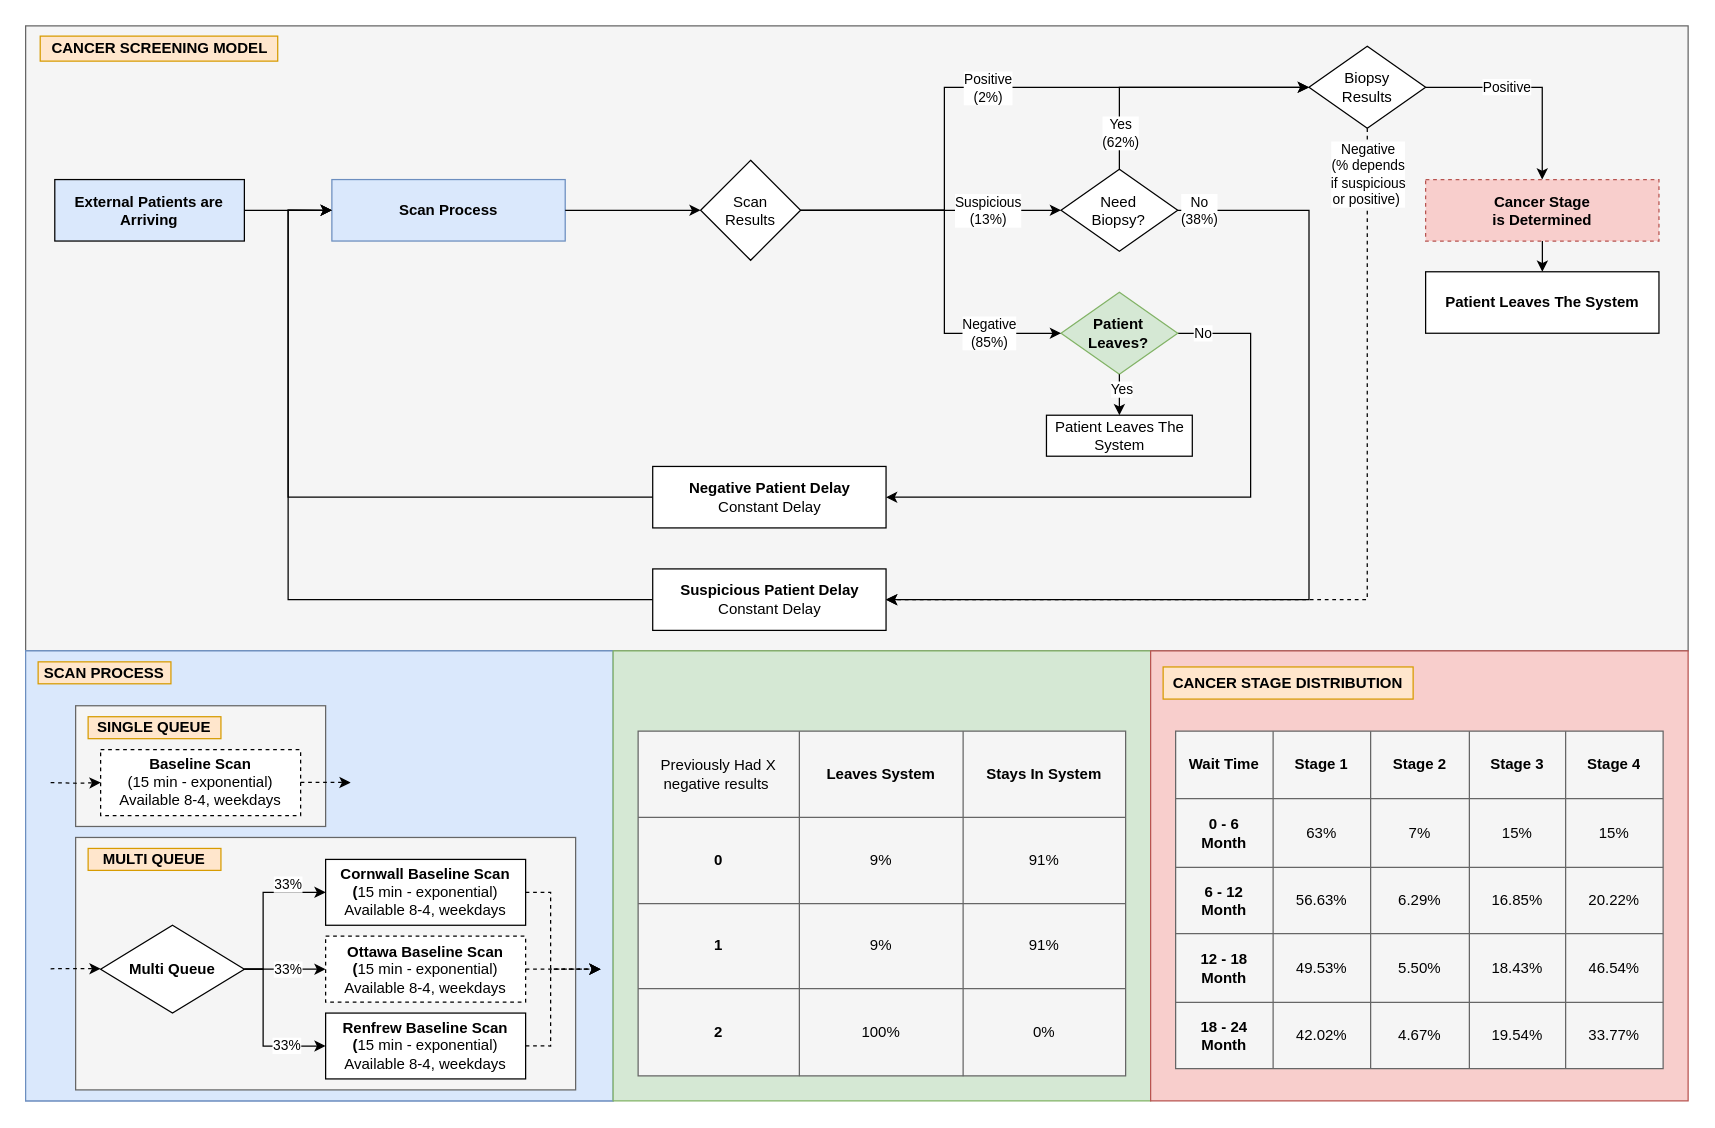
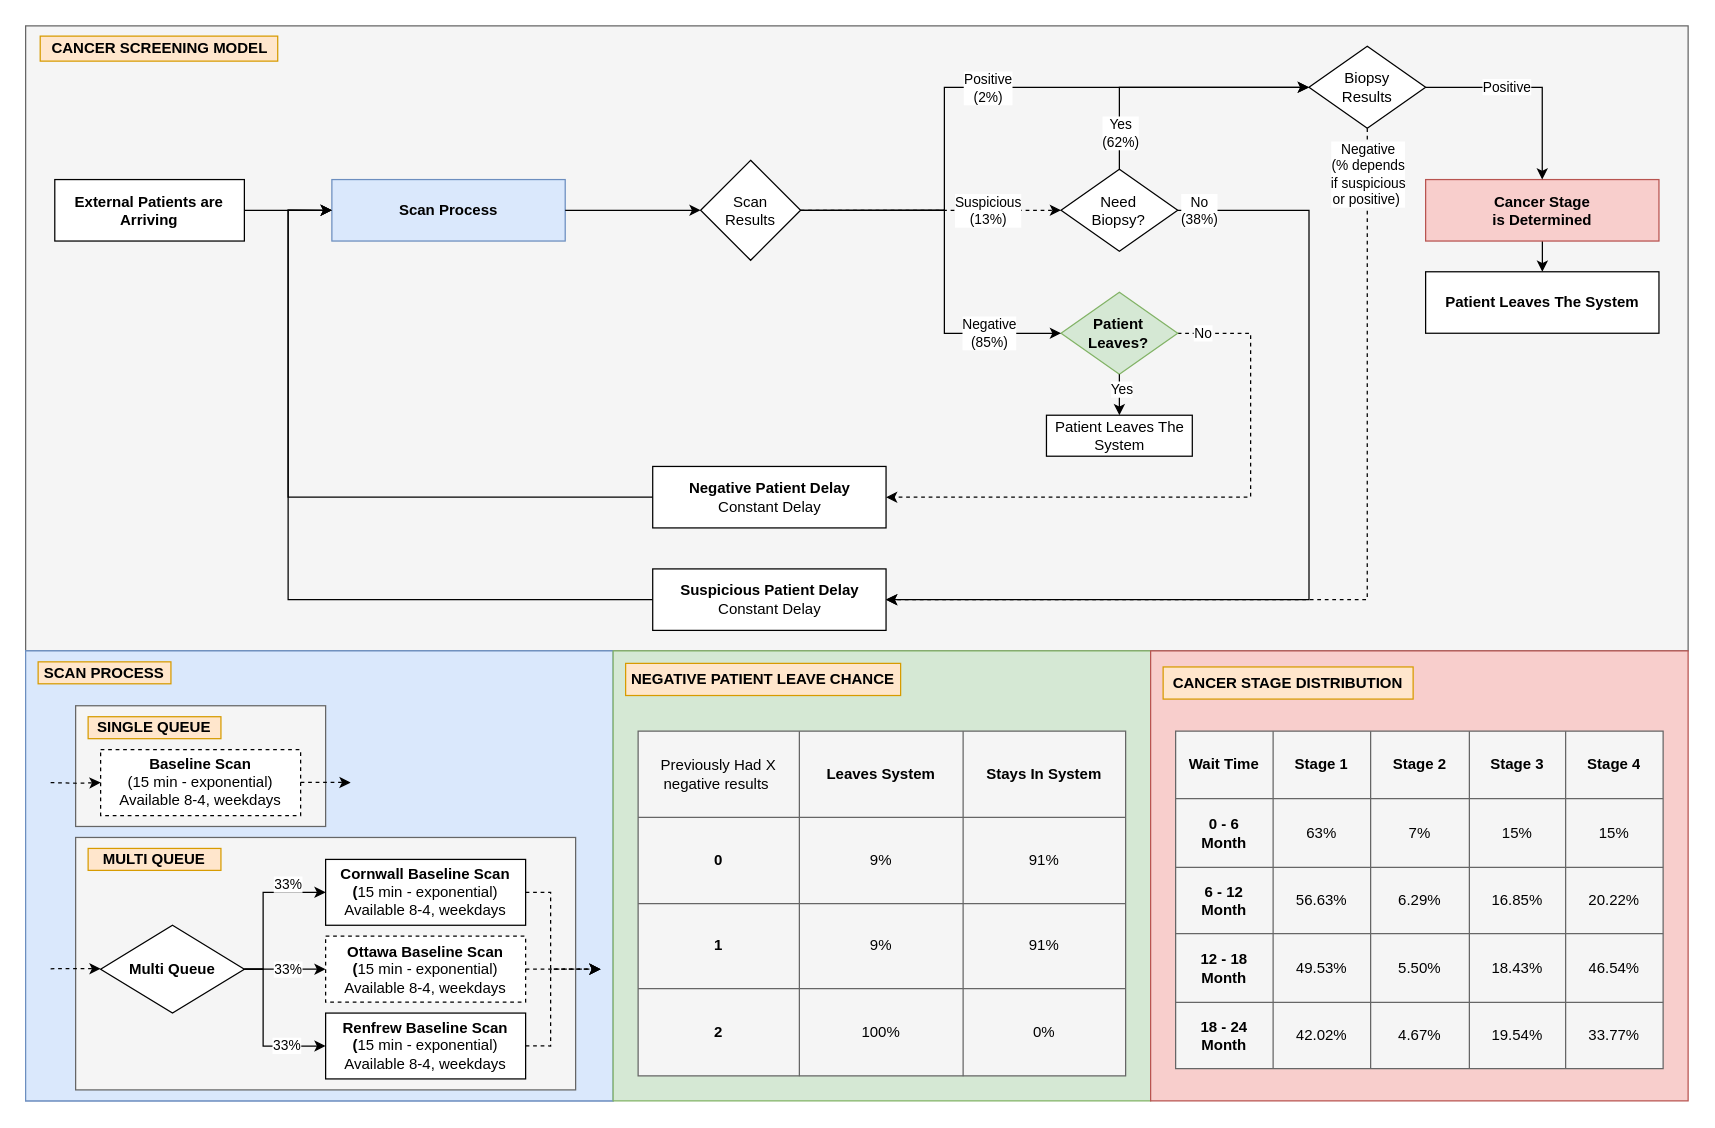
node "External Patients are Arriving": fillcolor #dae8fc -> #ffffff
edge "Scan Results" -> "Need Biopsy?": style solid -> dashed
node "Cancer Stage is Determined": style dashed -> solid
edge "Patient Leaves?" -> "Negative Patient Delay Constant Delay": style solid -> dashed
node "NEGATIVE PATIENT LEAVE CHANCE": added
